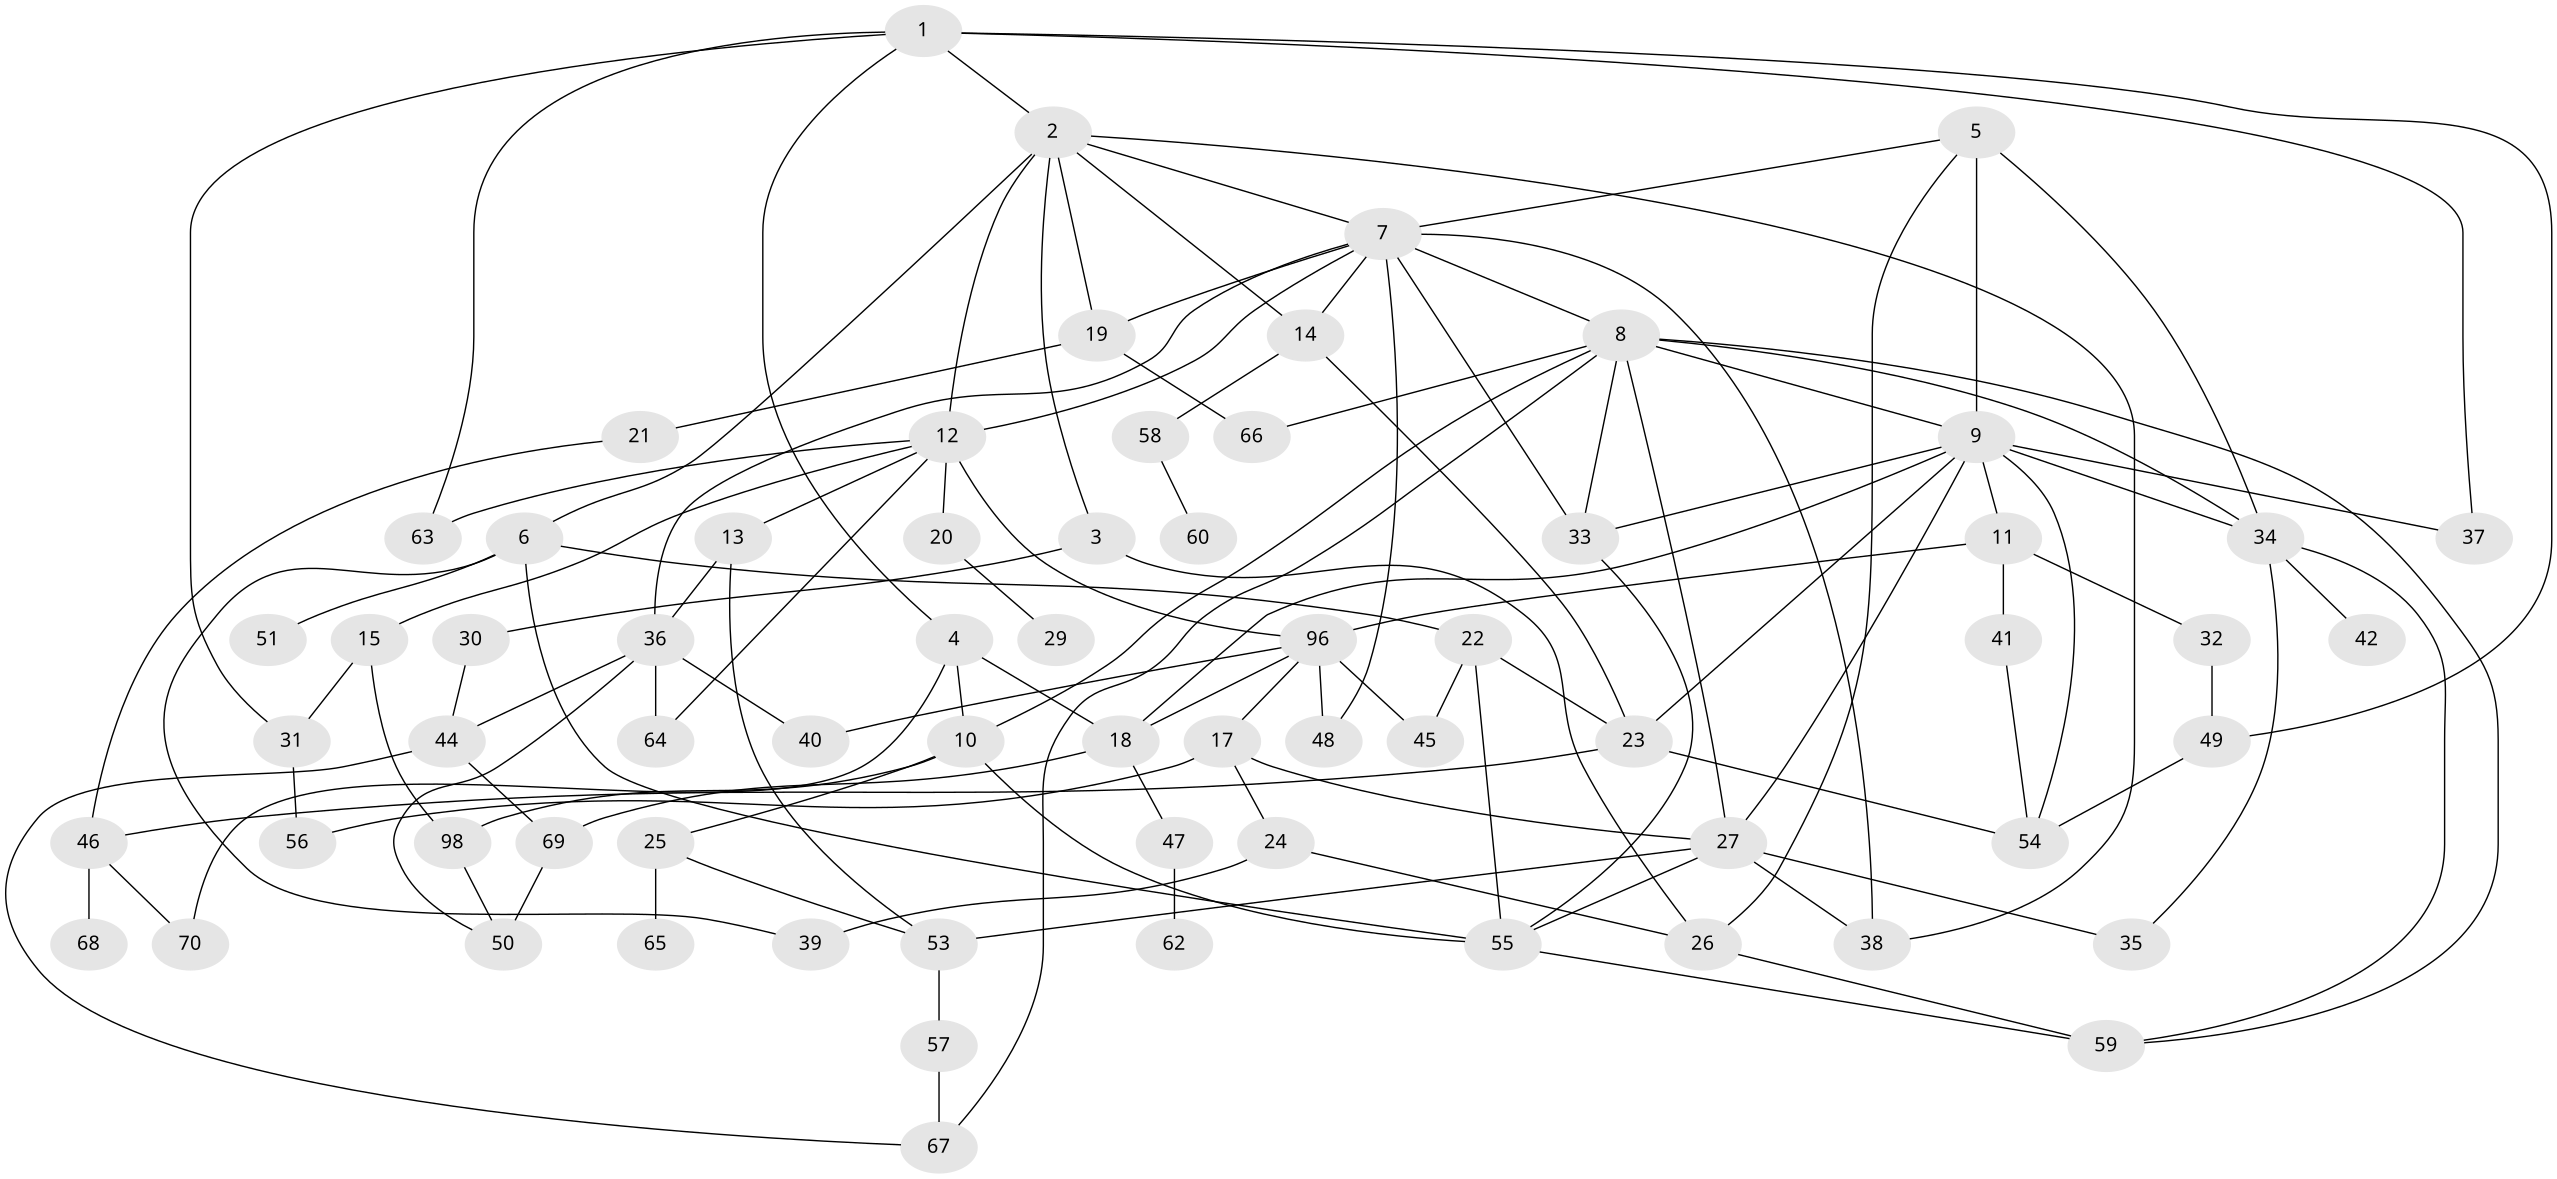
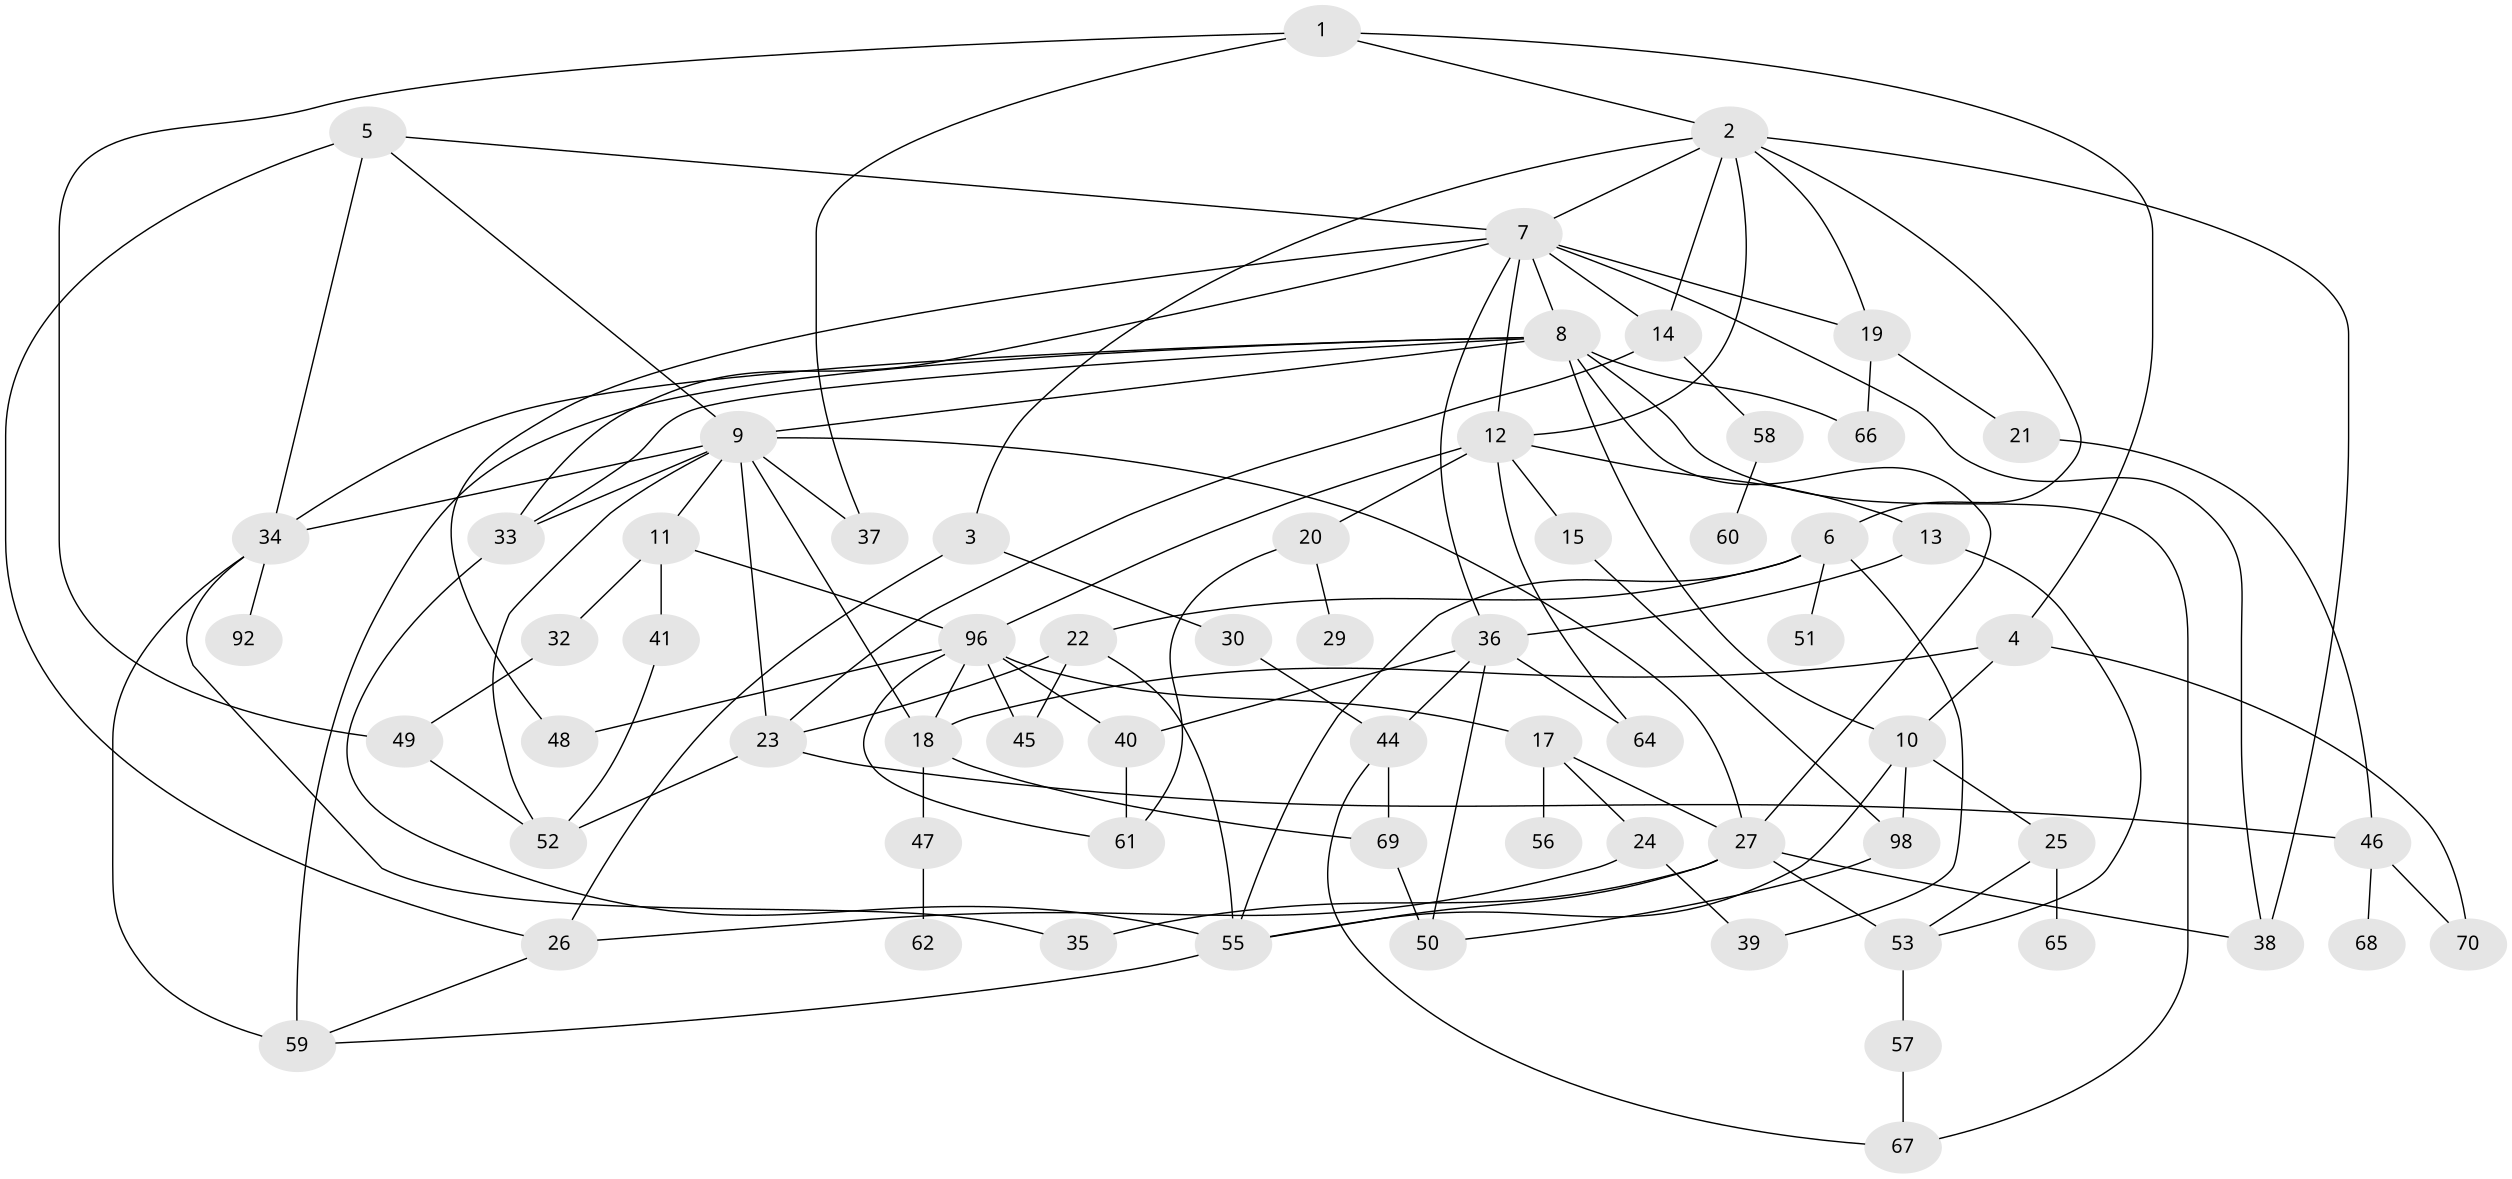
node "63": removed
node "42": label "42" -> "92"
node "31": removed
node "61": added
node "54": label "54" -> "52"
